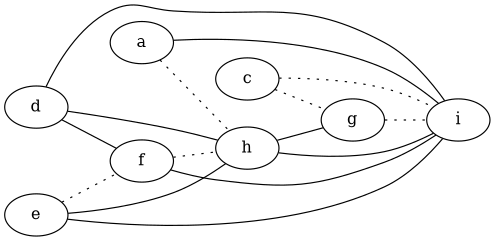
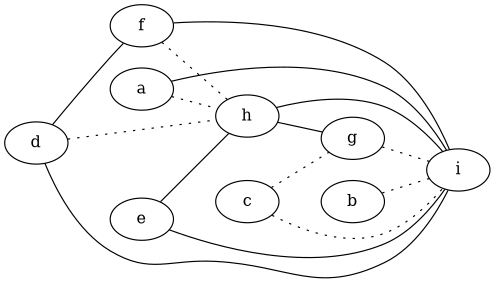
edge "d" -- "h": style solid -> dotted
edge "f" -- "e": removed
node "b": added
